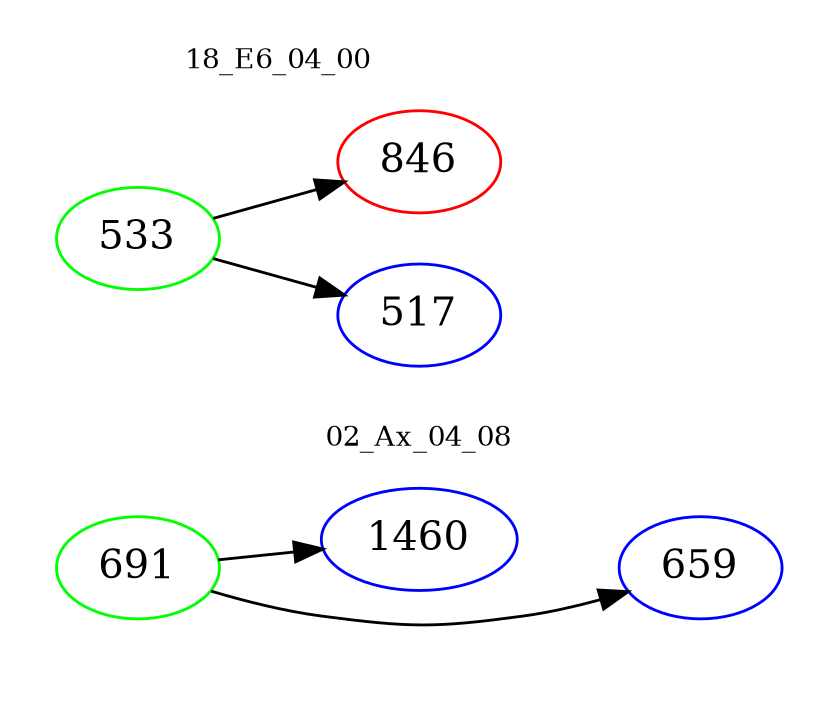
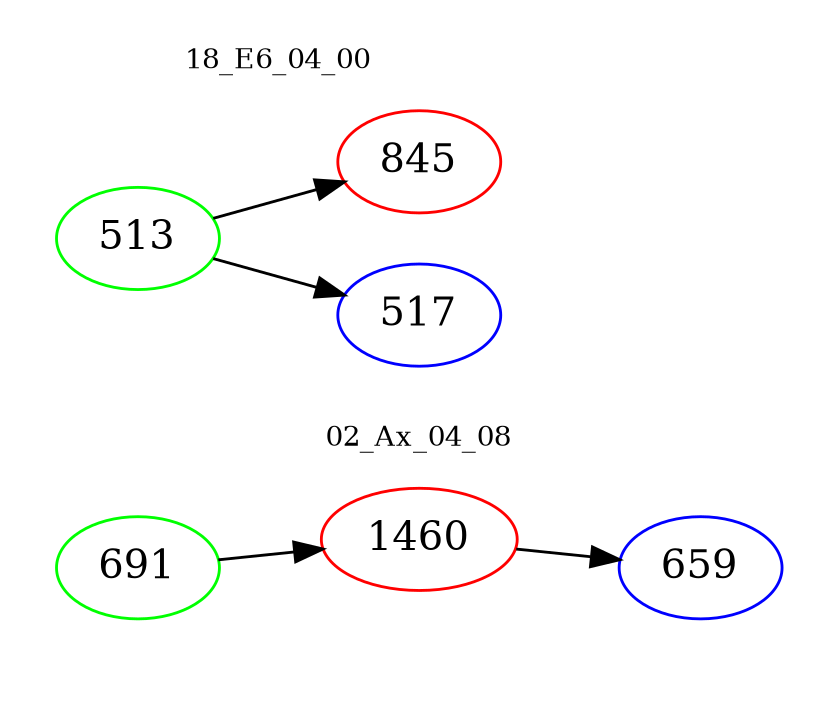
node "846": label "846" -> "845"
node "533": label "533" -> "513"
node "1460": color blue -> red
edge "691" -> "659": now "1460" -> "659"
